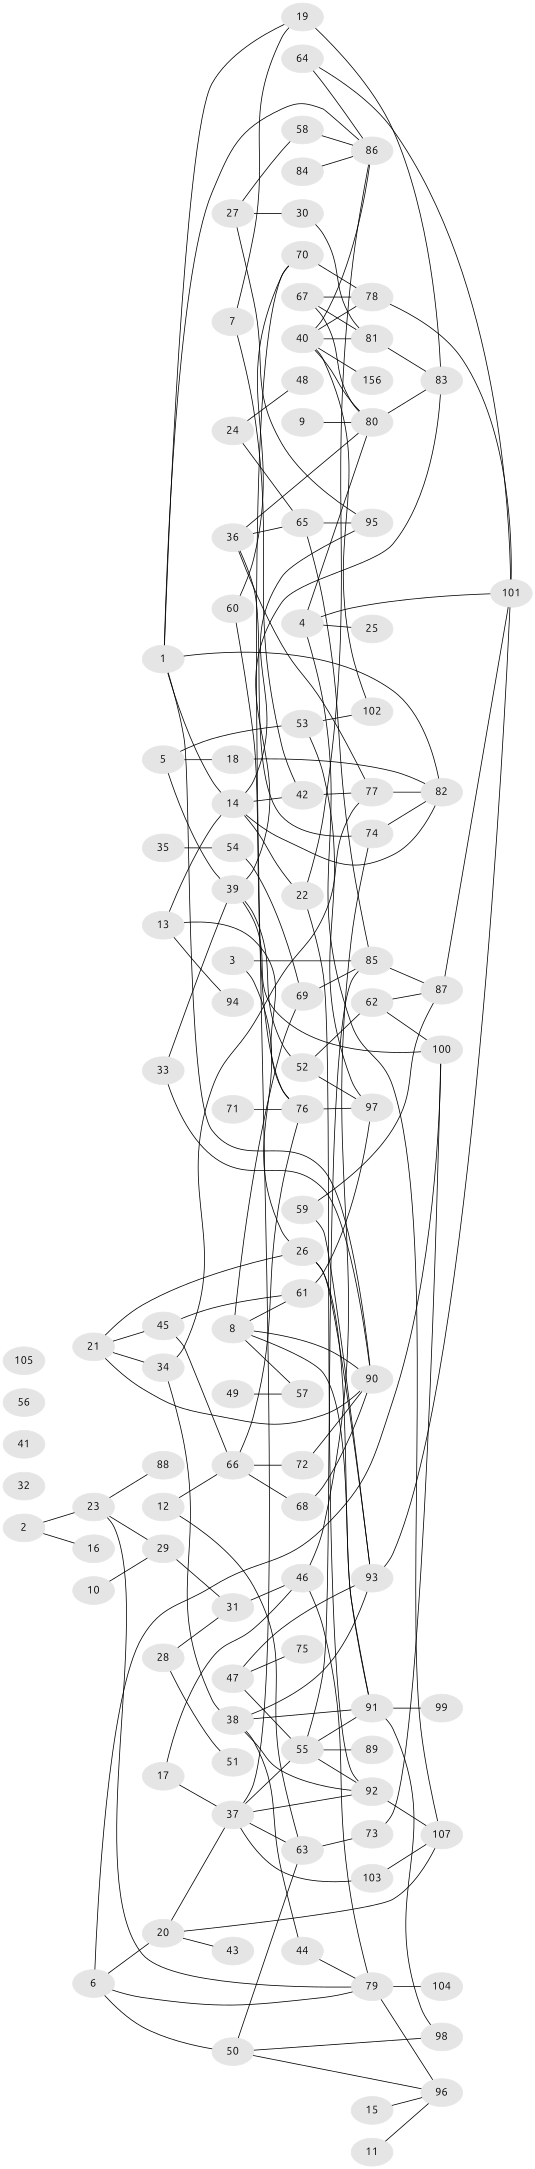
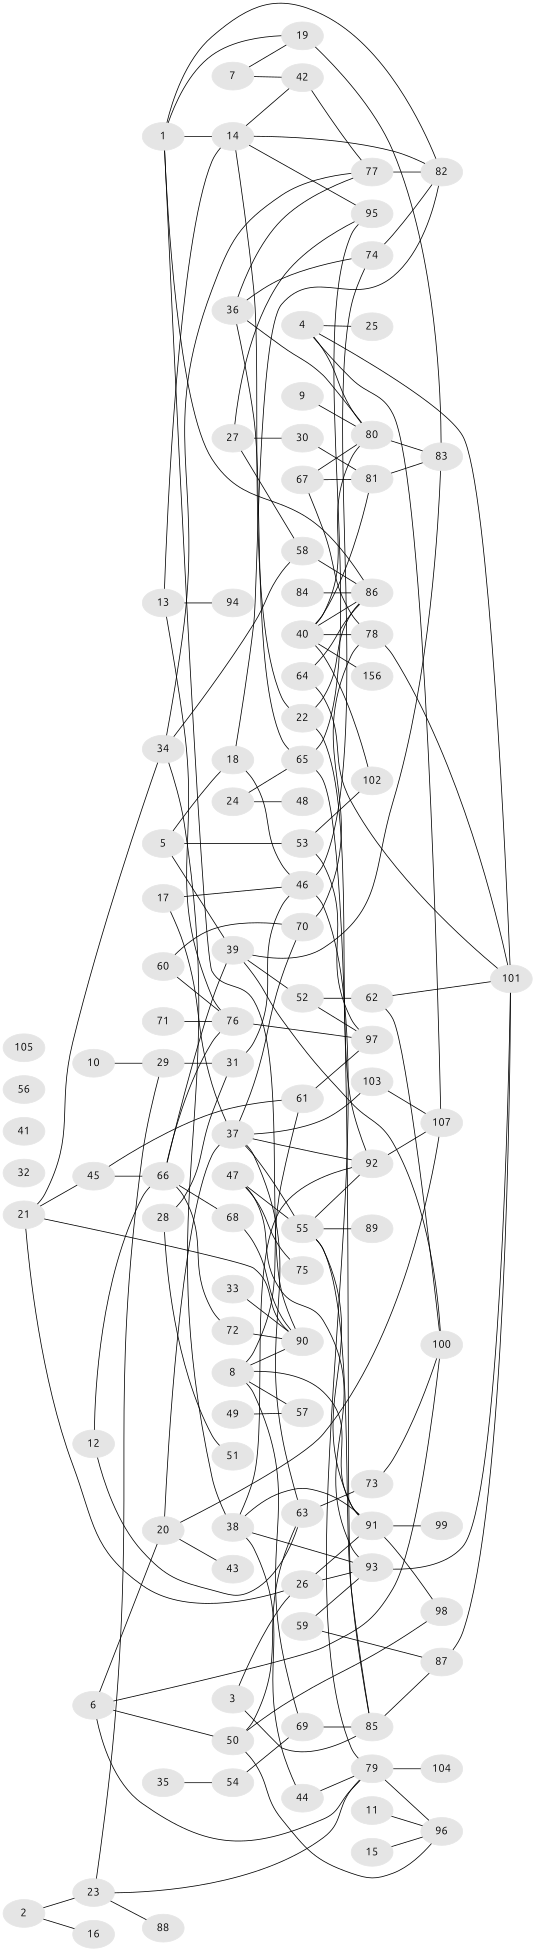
edge "58" -- "34": added
edge "18" -- "46": added
edge "39" -- "33": now "39" -- "66"
edge "87" -- "62": now "101" -- "62"
